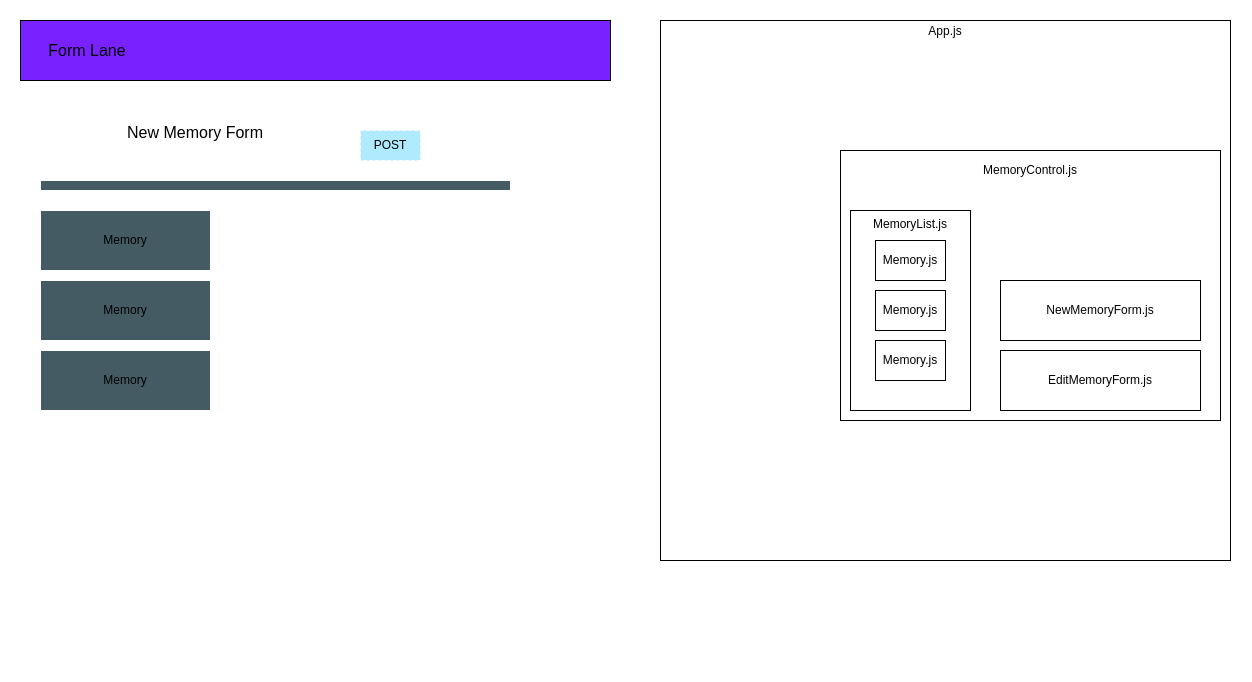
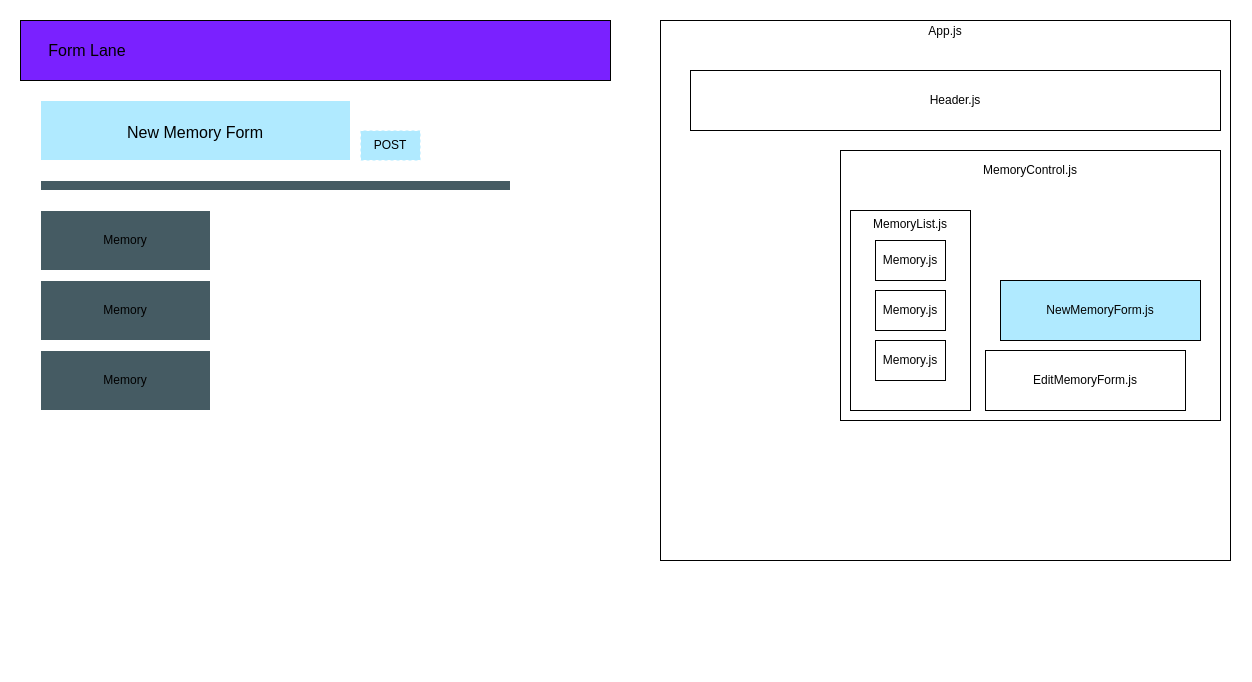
node "Header.js": added
node "New Memory Form": fillcolor #ffffff -> #b0eaff
node "NewMemoryForm.js": fillcolor #ffffff -> #b0eaff
node "EditMemoryForm.js": moved (1101, 381) -> (1086, 381)
